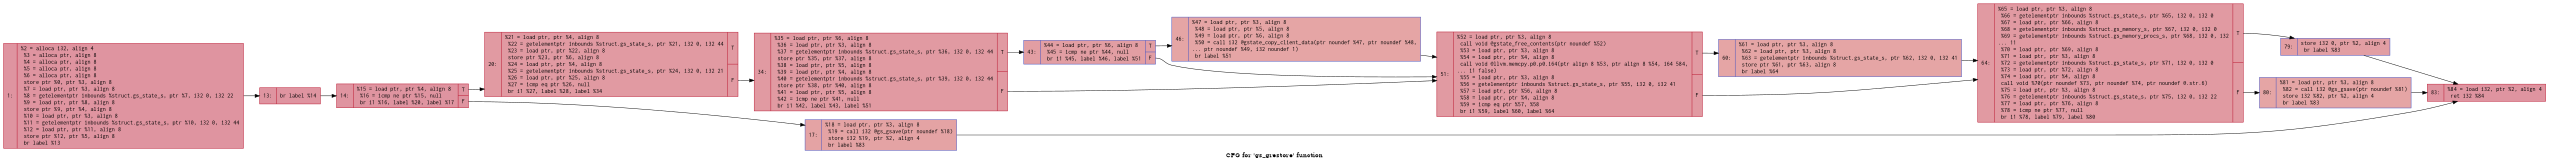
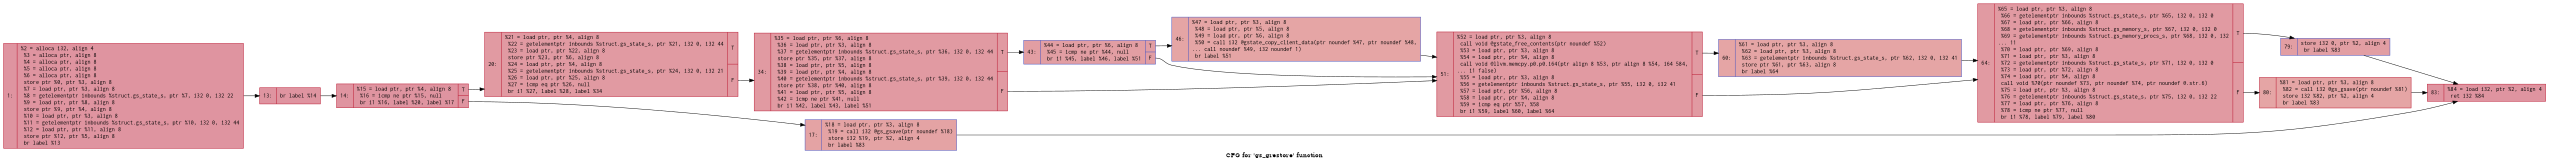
node "46:": text "... ptr noundef %49, i32 noundef 1)" -> "... call noundef %49, i32 noundef 1)"
node "80:": color #3d50c3ff -> #b70d28ff
